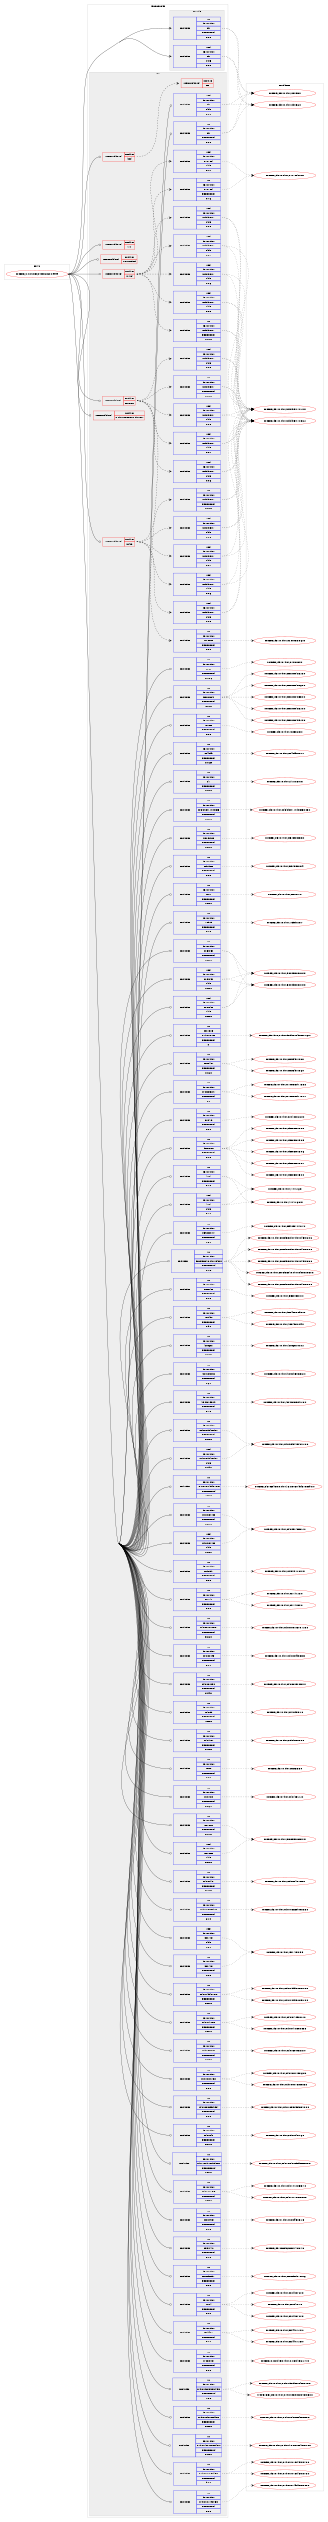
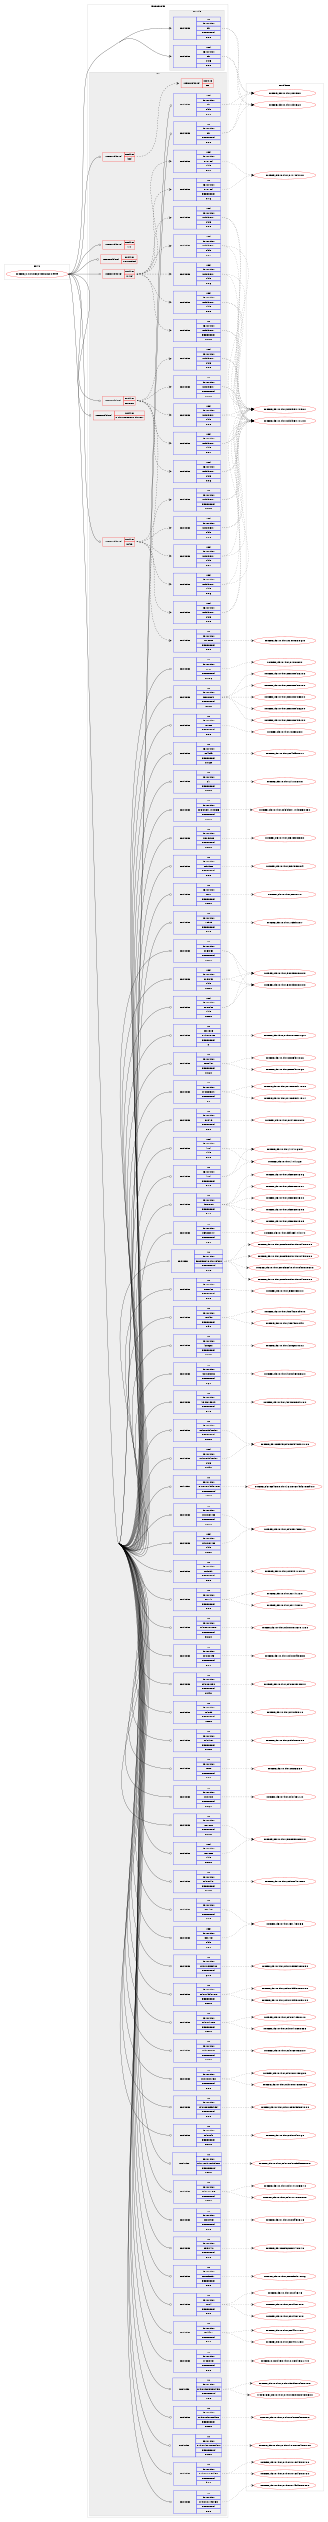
node "portage://dev-lang/python-barbicanclient-2.4.6-r4": label "portage://dev-lang/python-barbicanclient-2.4.6-r4" -> "portage://dev-lang/python-exec-2.4.6-r4"
node "portage://dev-python/google-api-python-client-2.0.2": removed
node "portage://dev-python/oslo-serialization-4.0.2": label "portage://dev-python/oslo-serialization-4.0.2" -> "portage://dev-greenlet/oslo-serialization-4.0.2"
